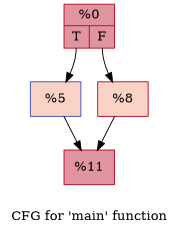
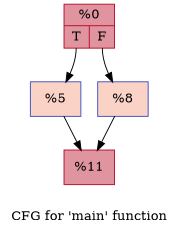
node "%8": color #b70d28ff -> #3d50c3ff
